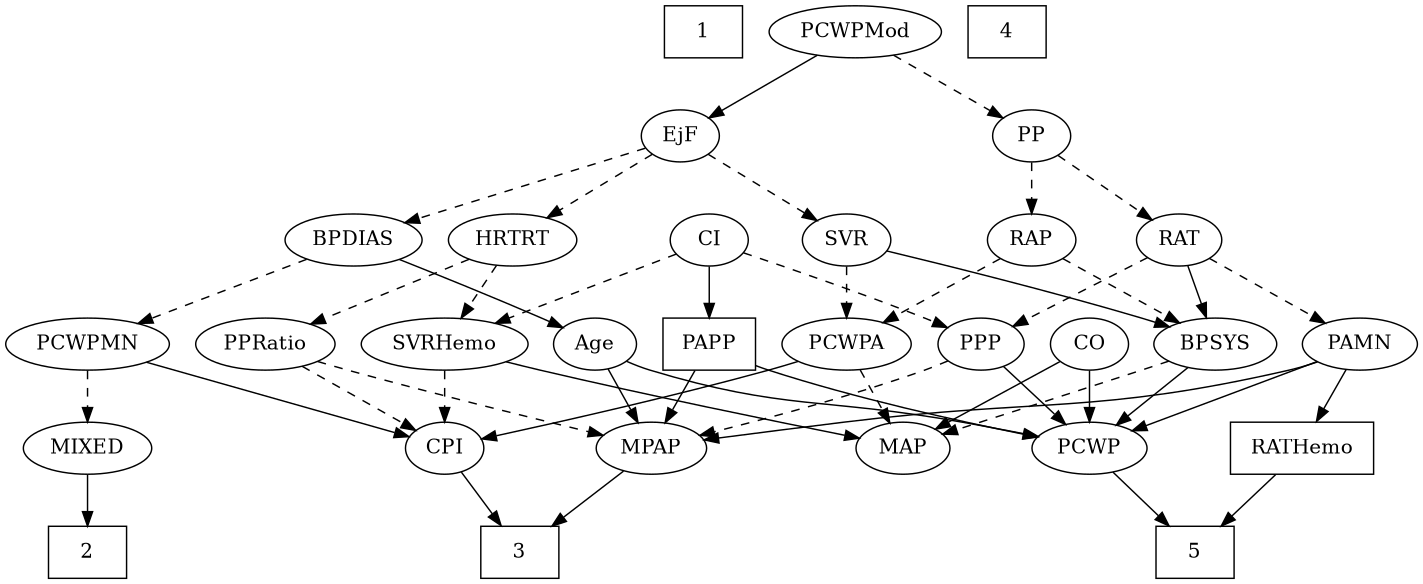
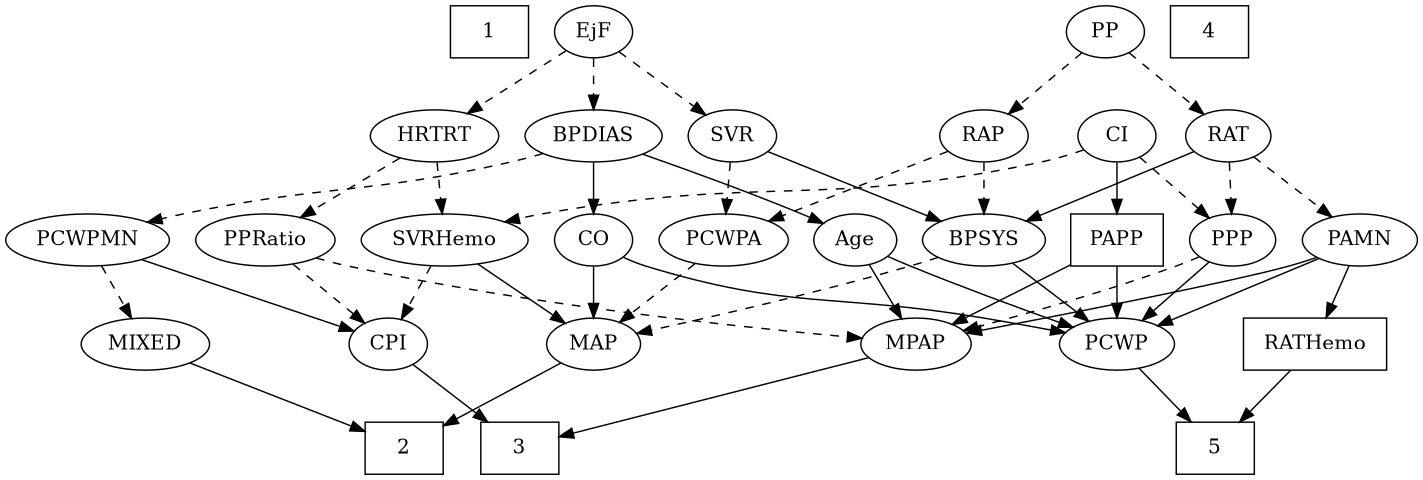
node "PCWPMod": removed
edge "BPDIAS" -> "CO": added
edge "MAP" -> "2": added
edge "PCWPA" -> "CPI": removed
